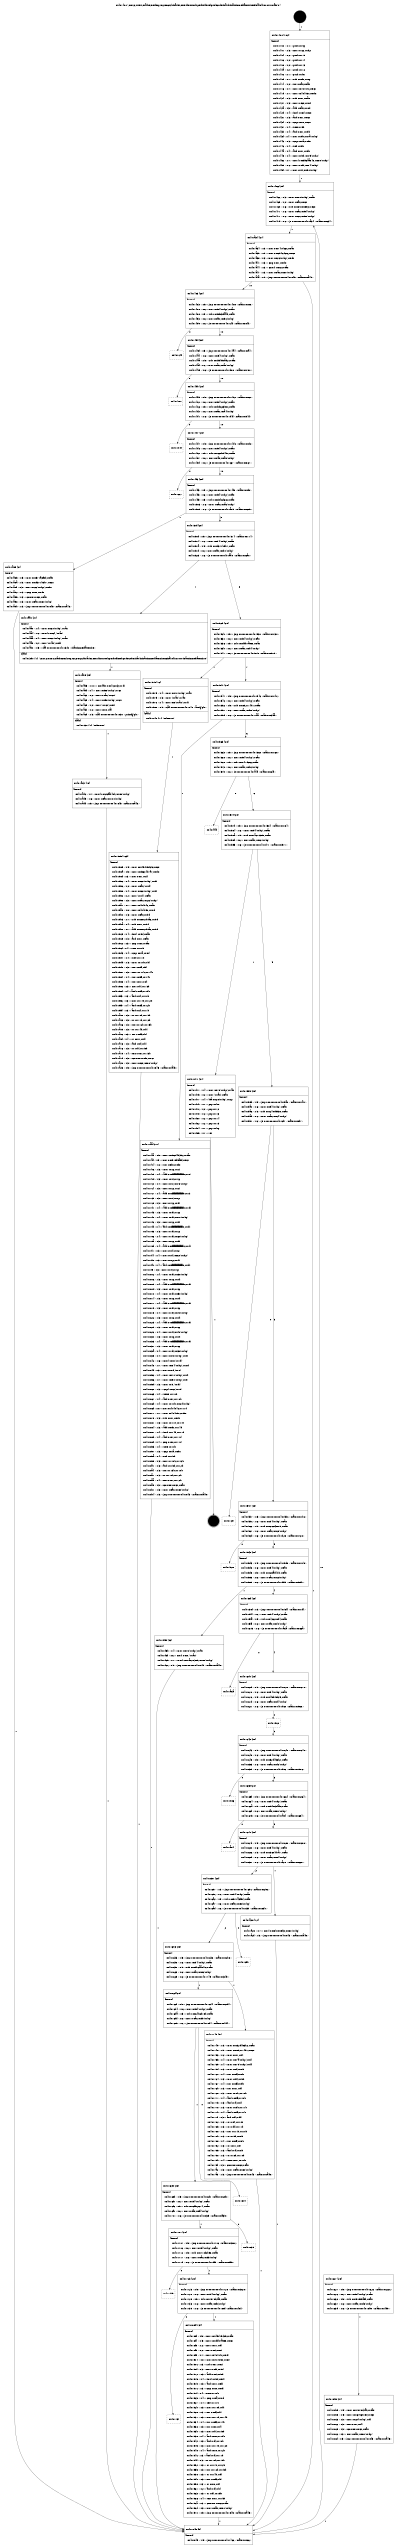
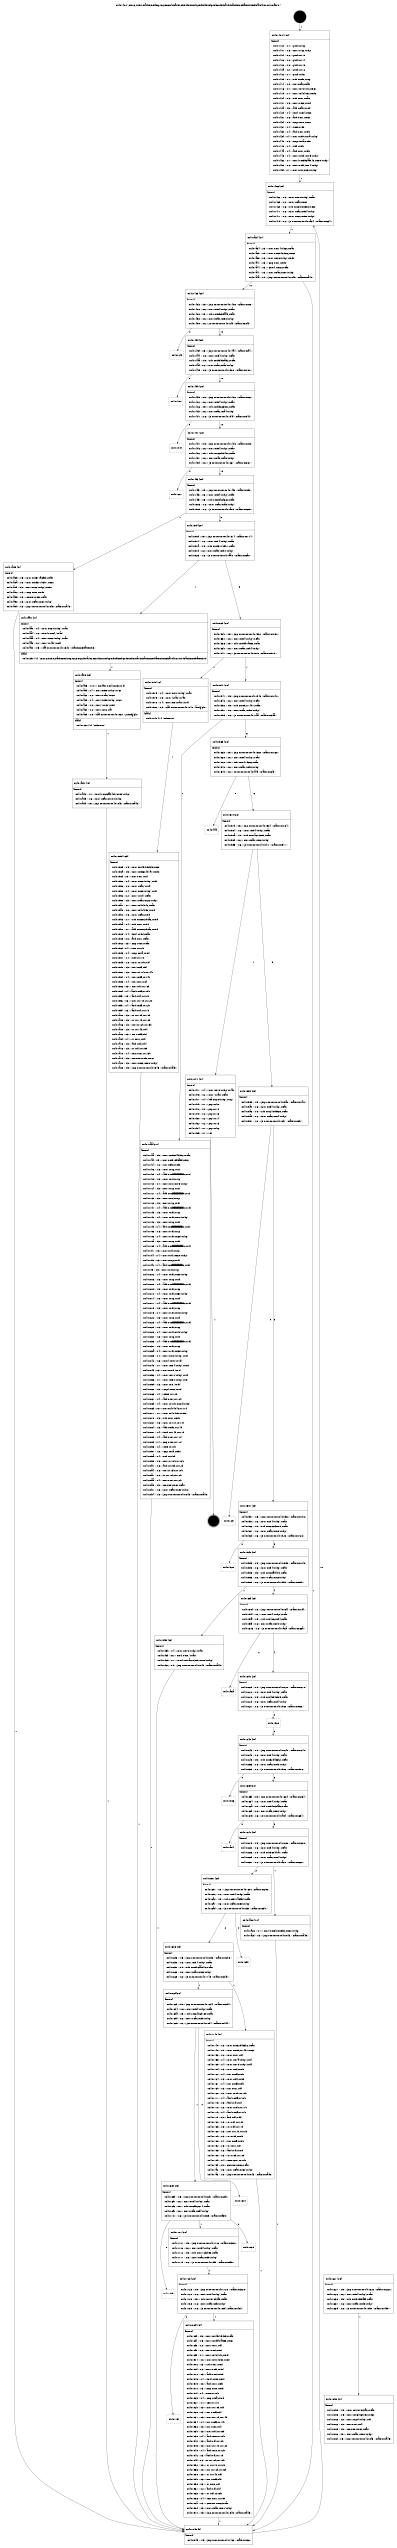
edge "0x401707 [28]" -> "0x401df5": now "0x4016eb [28]" -> "0x401df5"
edge "0x4018b9 [27]" -> "0x401e45 [5]": removed, label "1"
